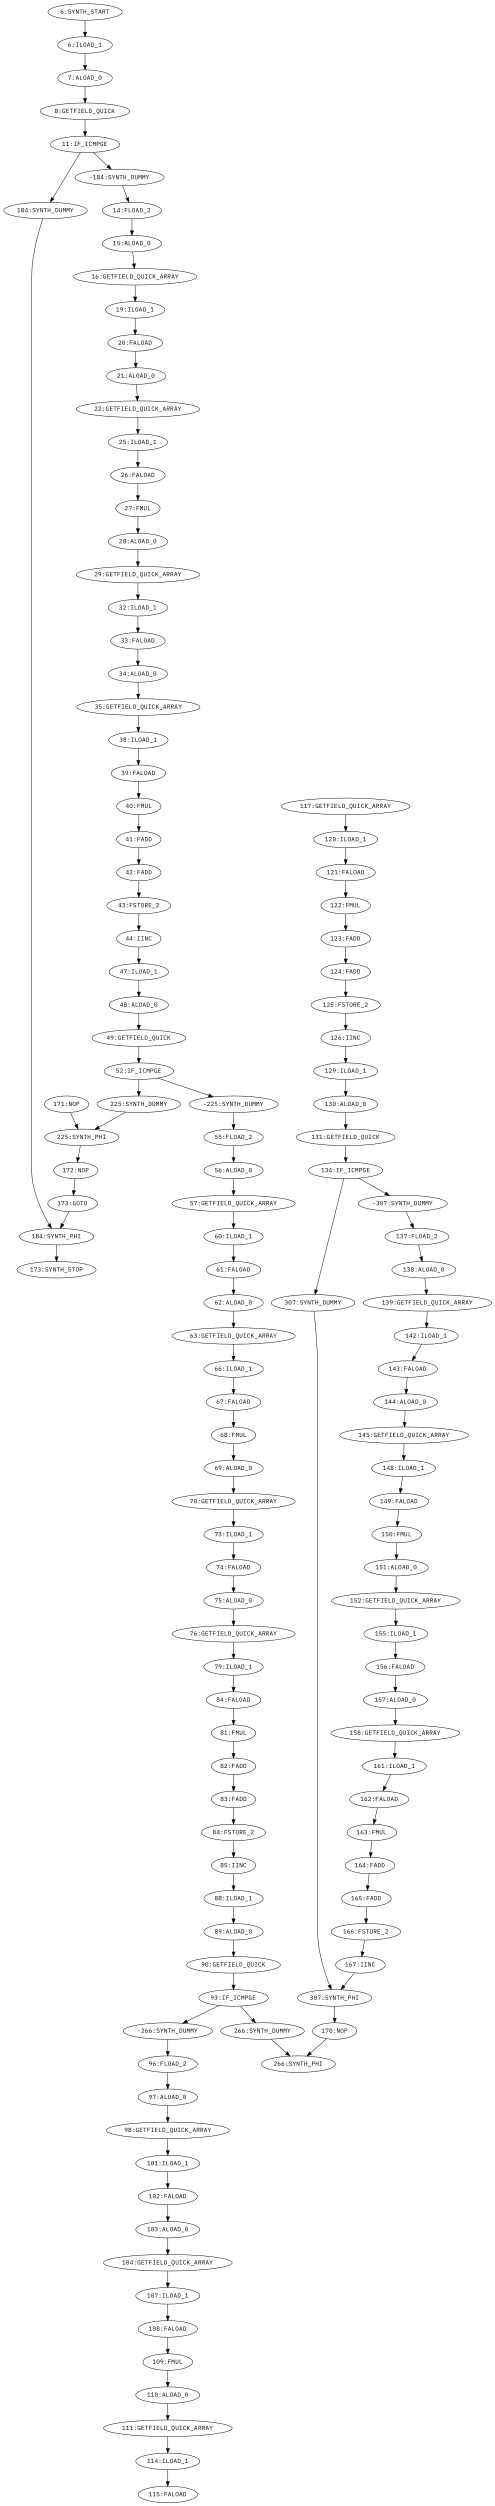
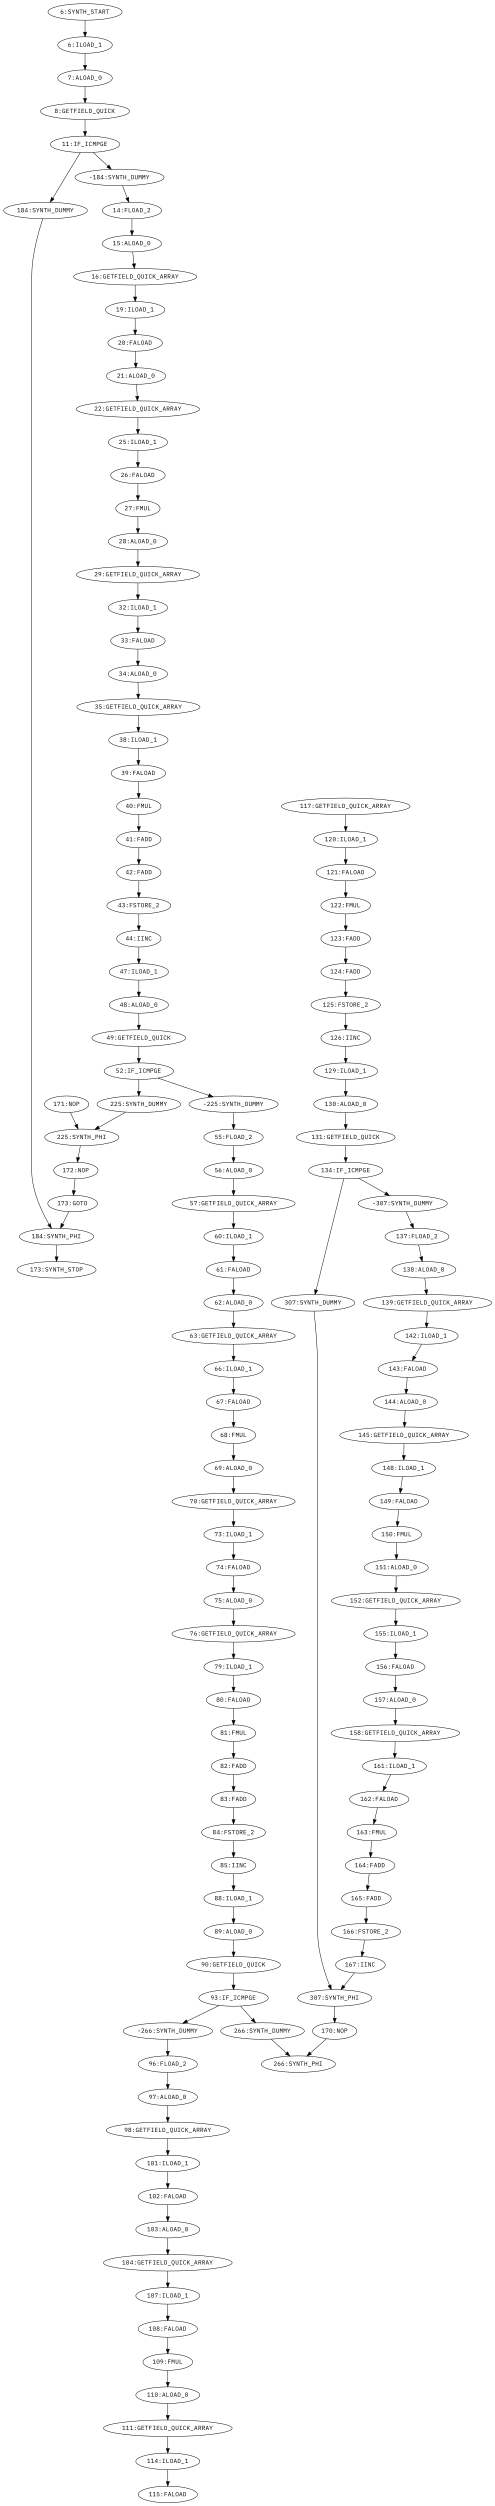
node "84:FALOAD": label "84:FALOAD" -> "80:FALOAD"
